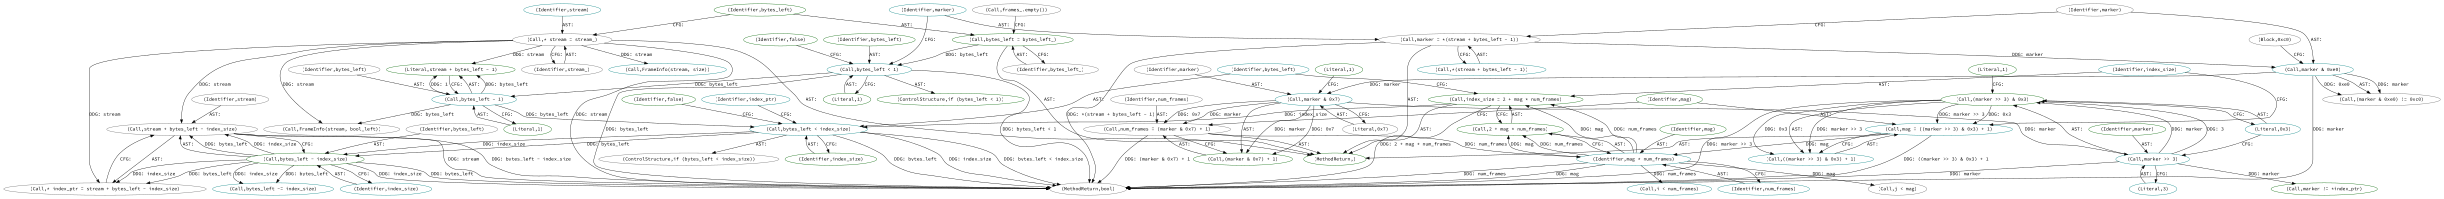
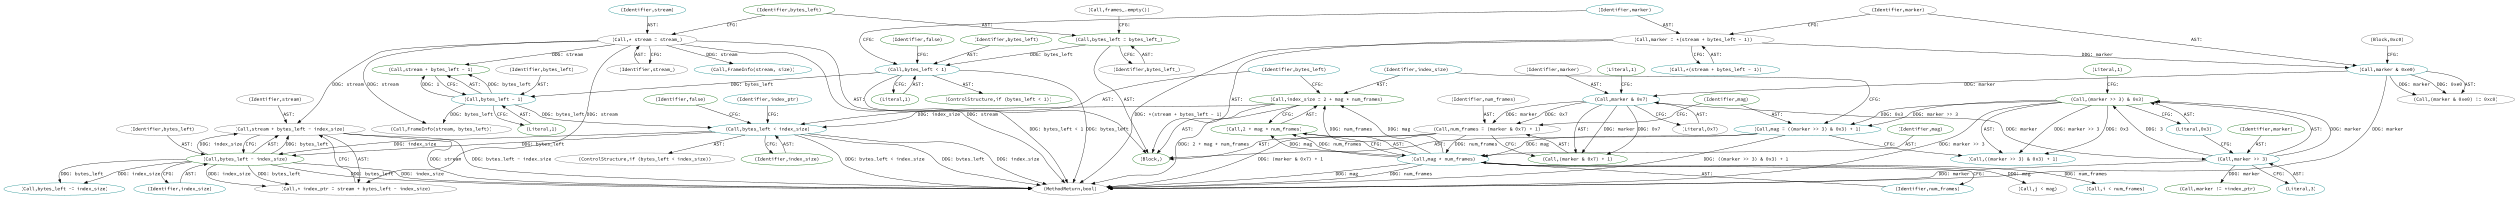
node "(Literal,stream + bytes_left - 1)": label "(Literal,stream + bytes_left - 1)" -> "(Call,stream + bytes_left - 1)"
node "(Call,FrameInfo(stream, bool_left))": label "(Call,FrameInfo(stream, bool_left))" -> "(Call,FrameInfo(stream, bytes_left))"
edge "(Call,((marker >> 3) & 0x3) + 1)" -> "(Call,mag = ((marker >> 3) & 0x3) + 1)": removed, label "AST:"
node "(MethodReturn,)": label "(MethodReturn,)" -> "(Block,)"
node "(Identifier,mag * num_frames)": label "(Identifier,mag * num_frames)" -> "(Call,mag * num_frames)"
